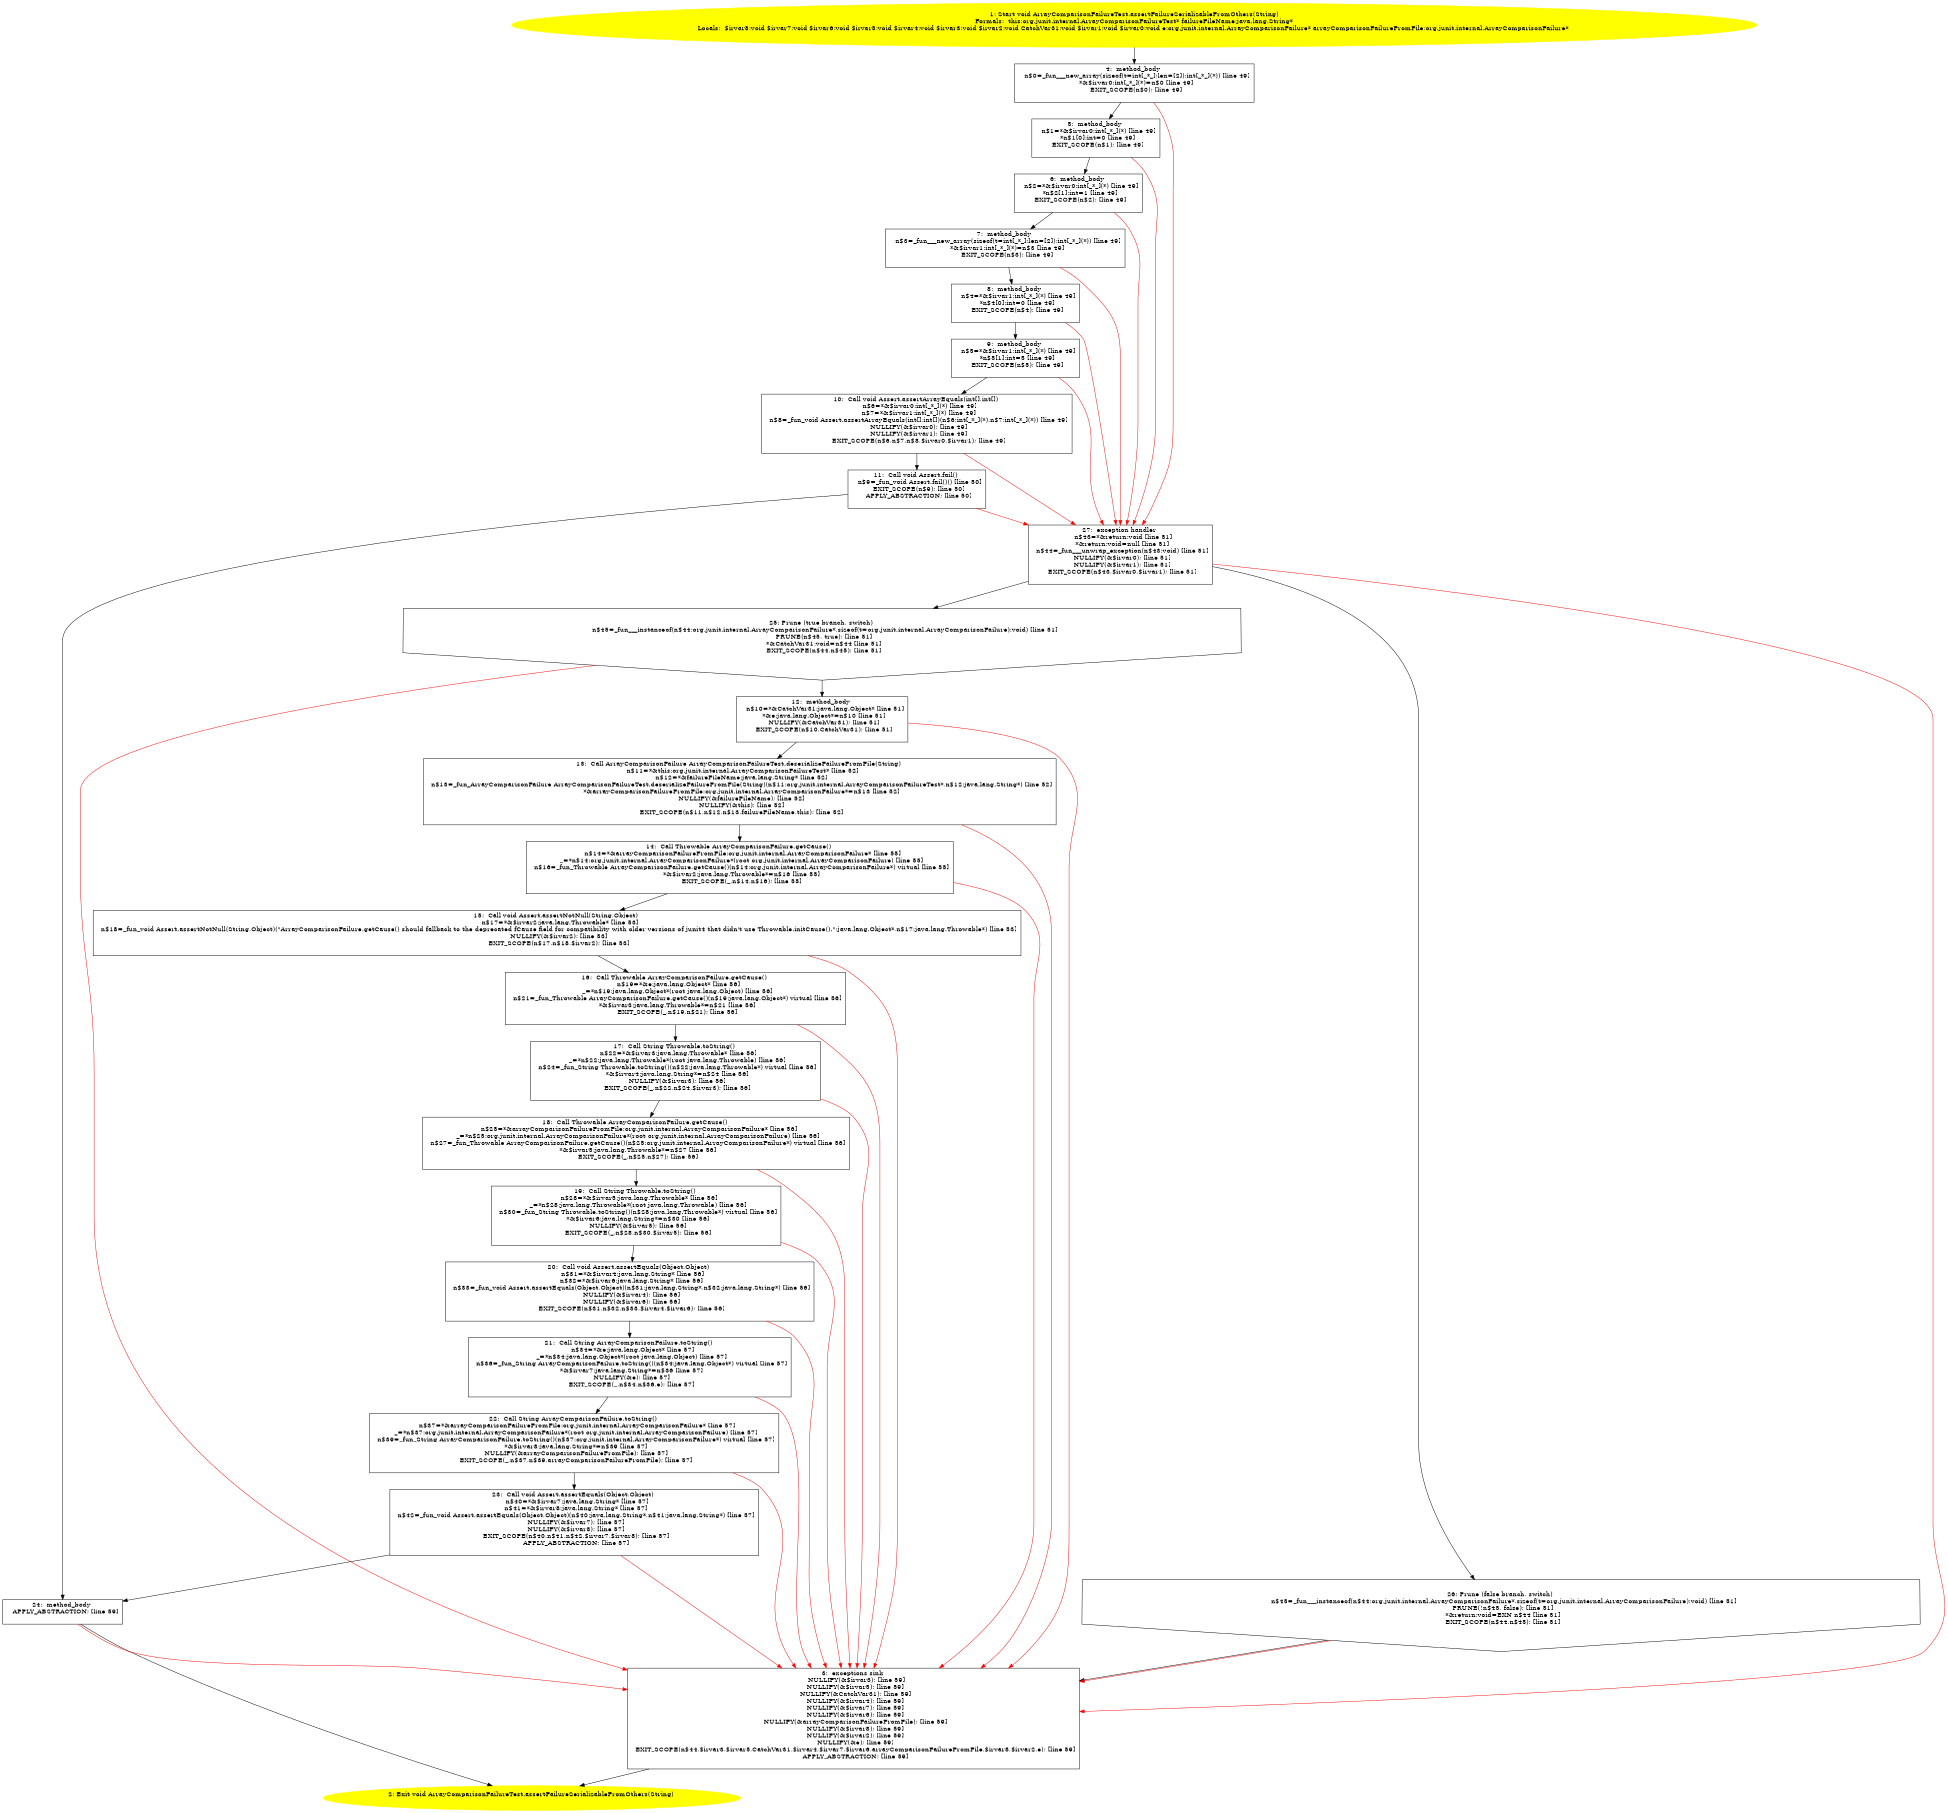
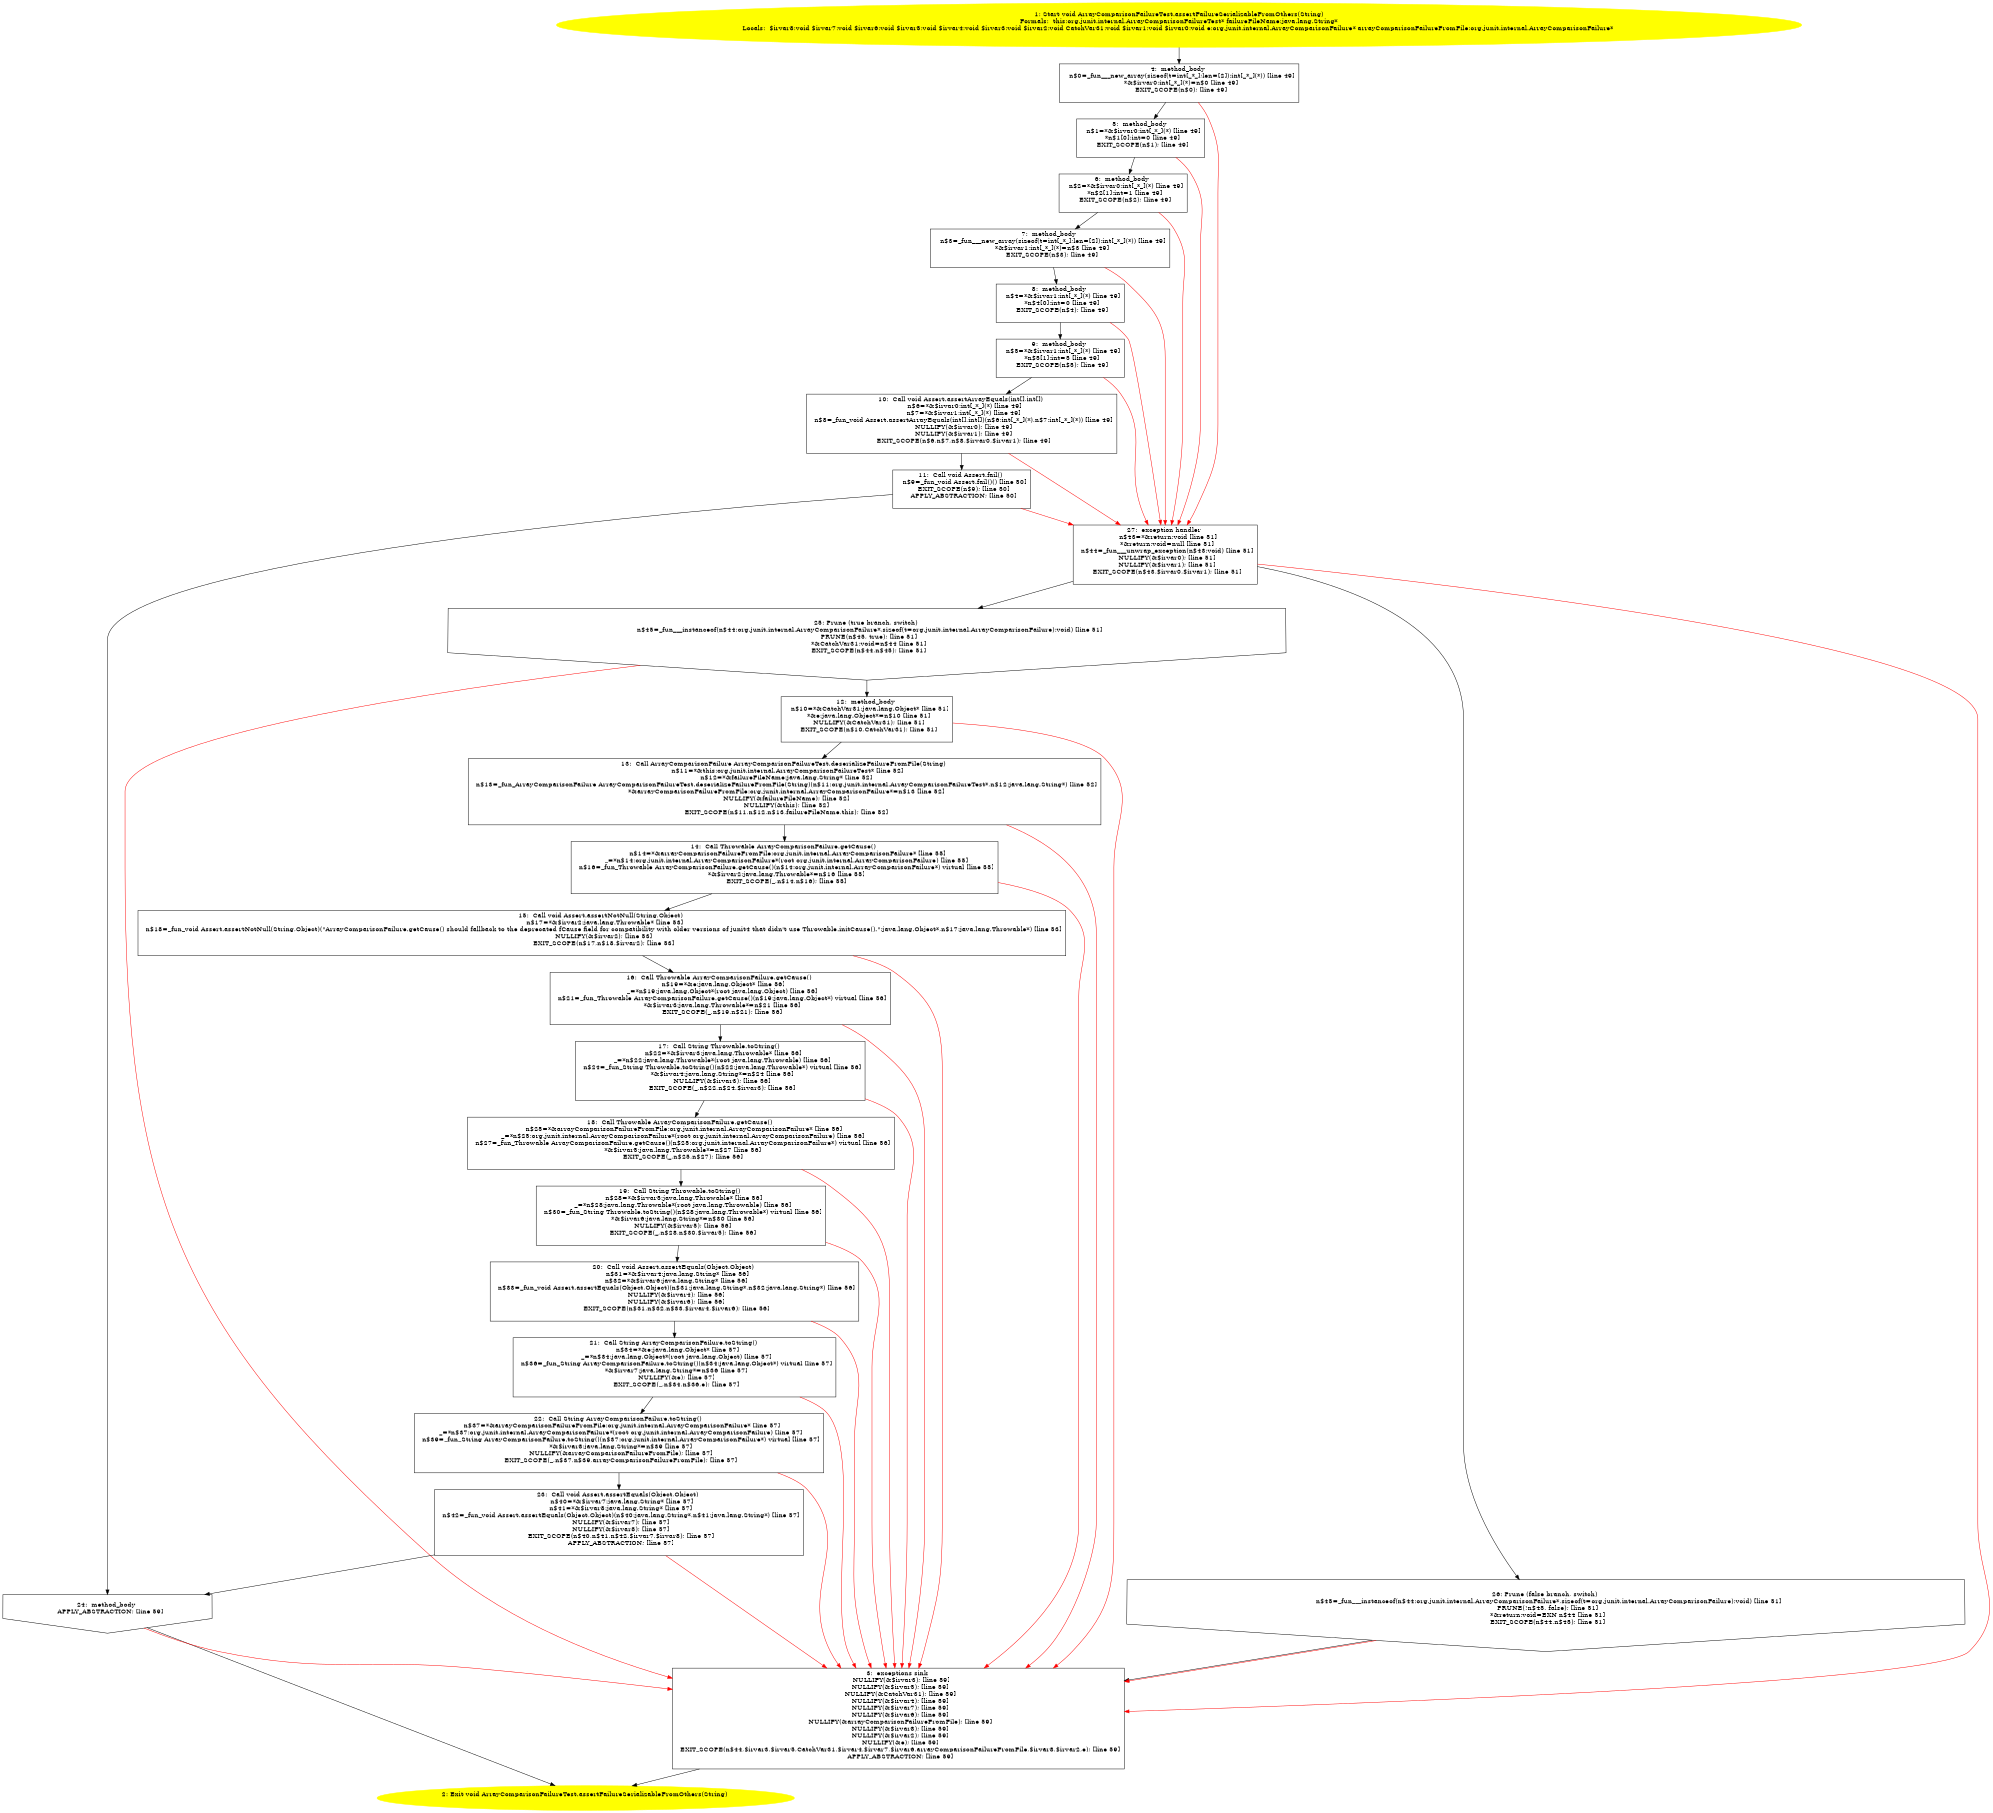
node "24:  method_body APPLY_ABSTRACTION; [line 59]": shape box -> invhouse
